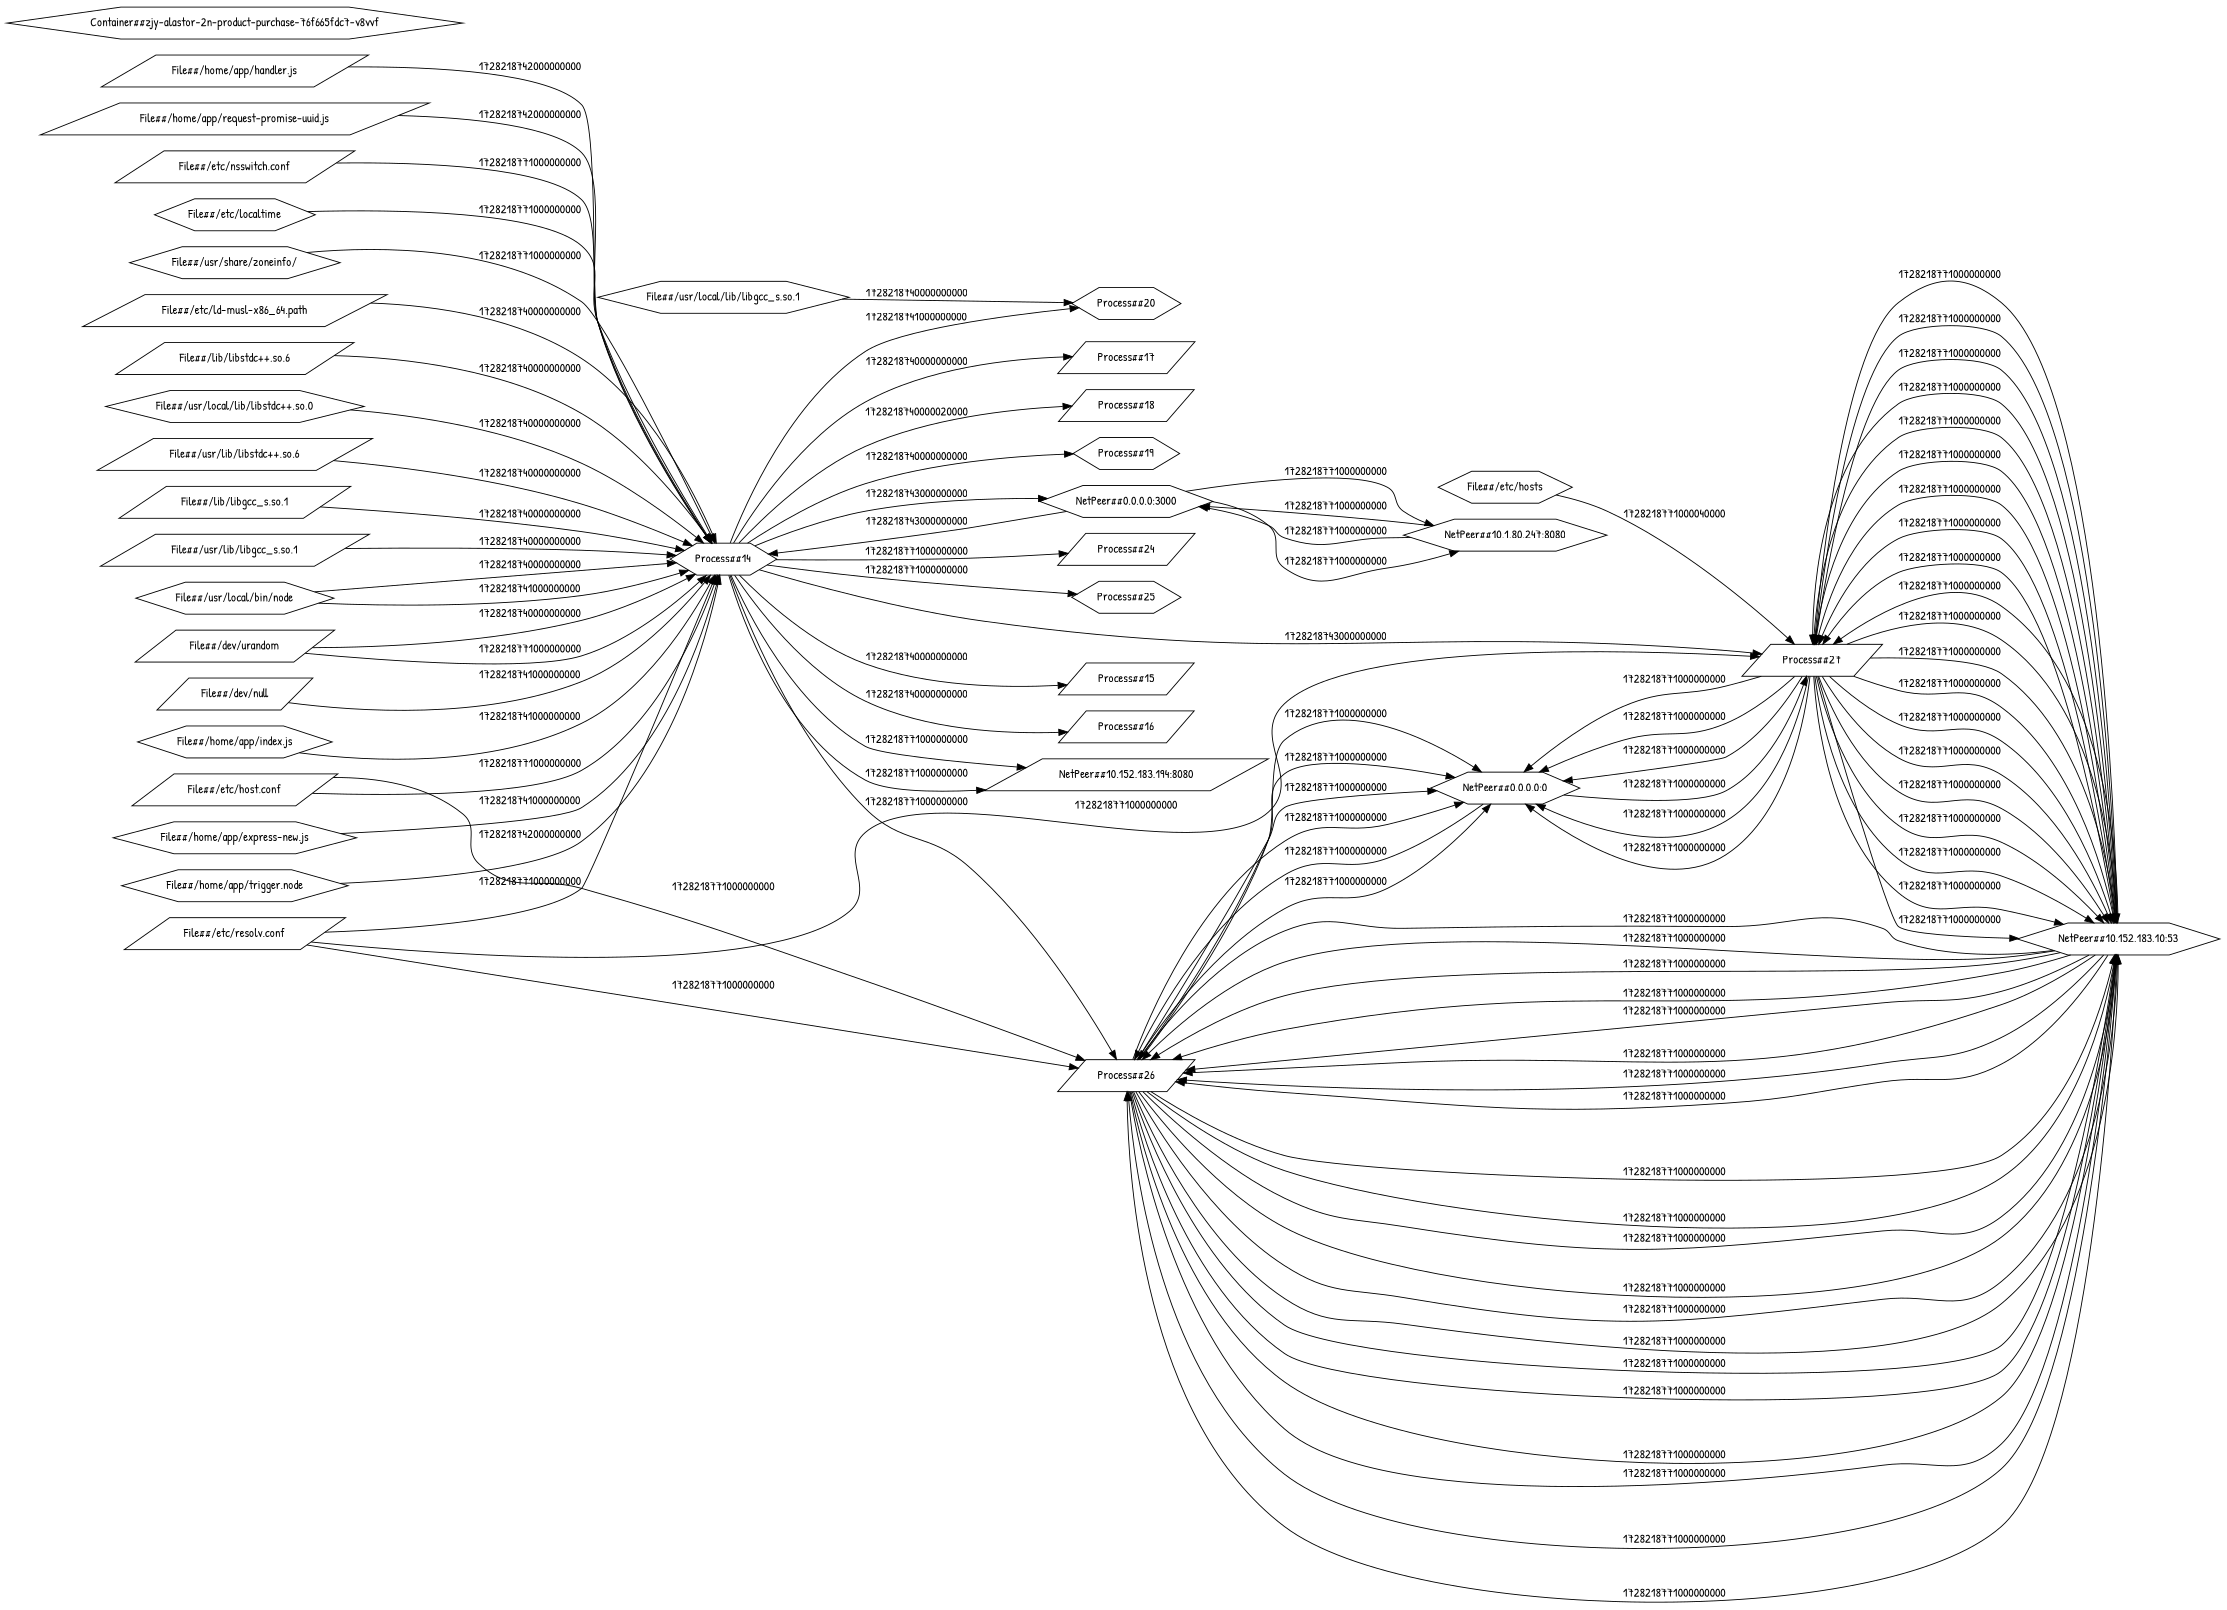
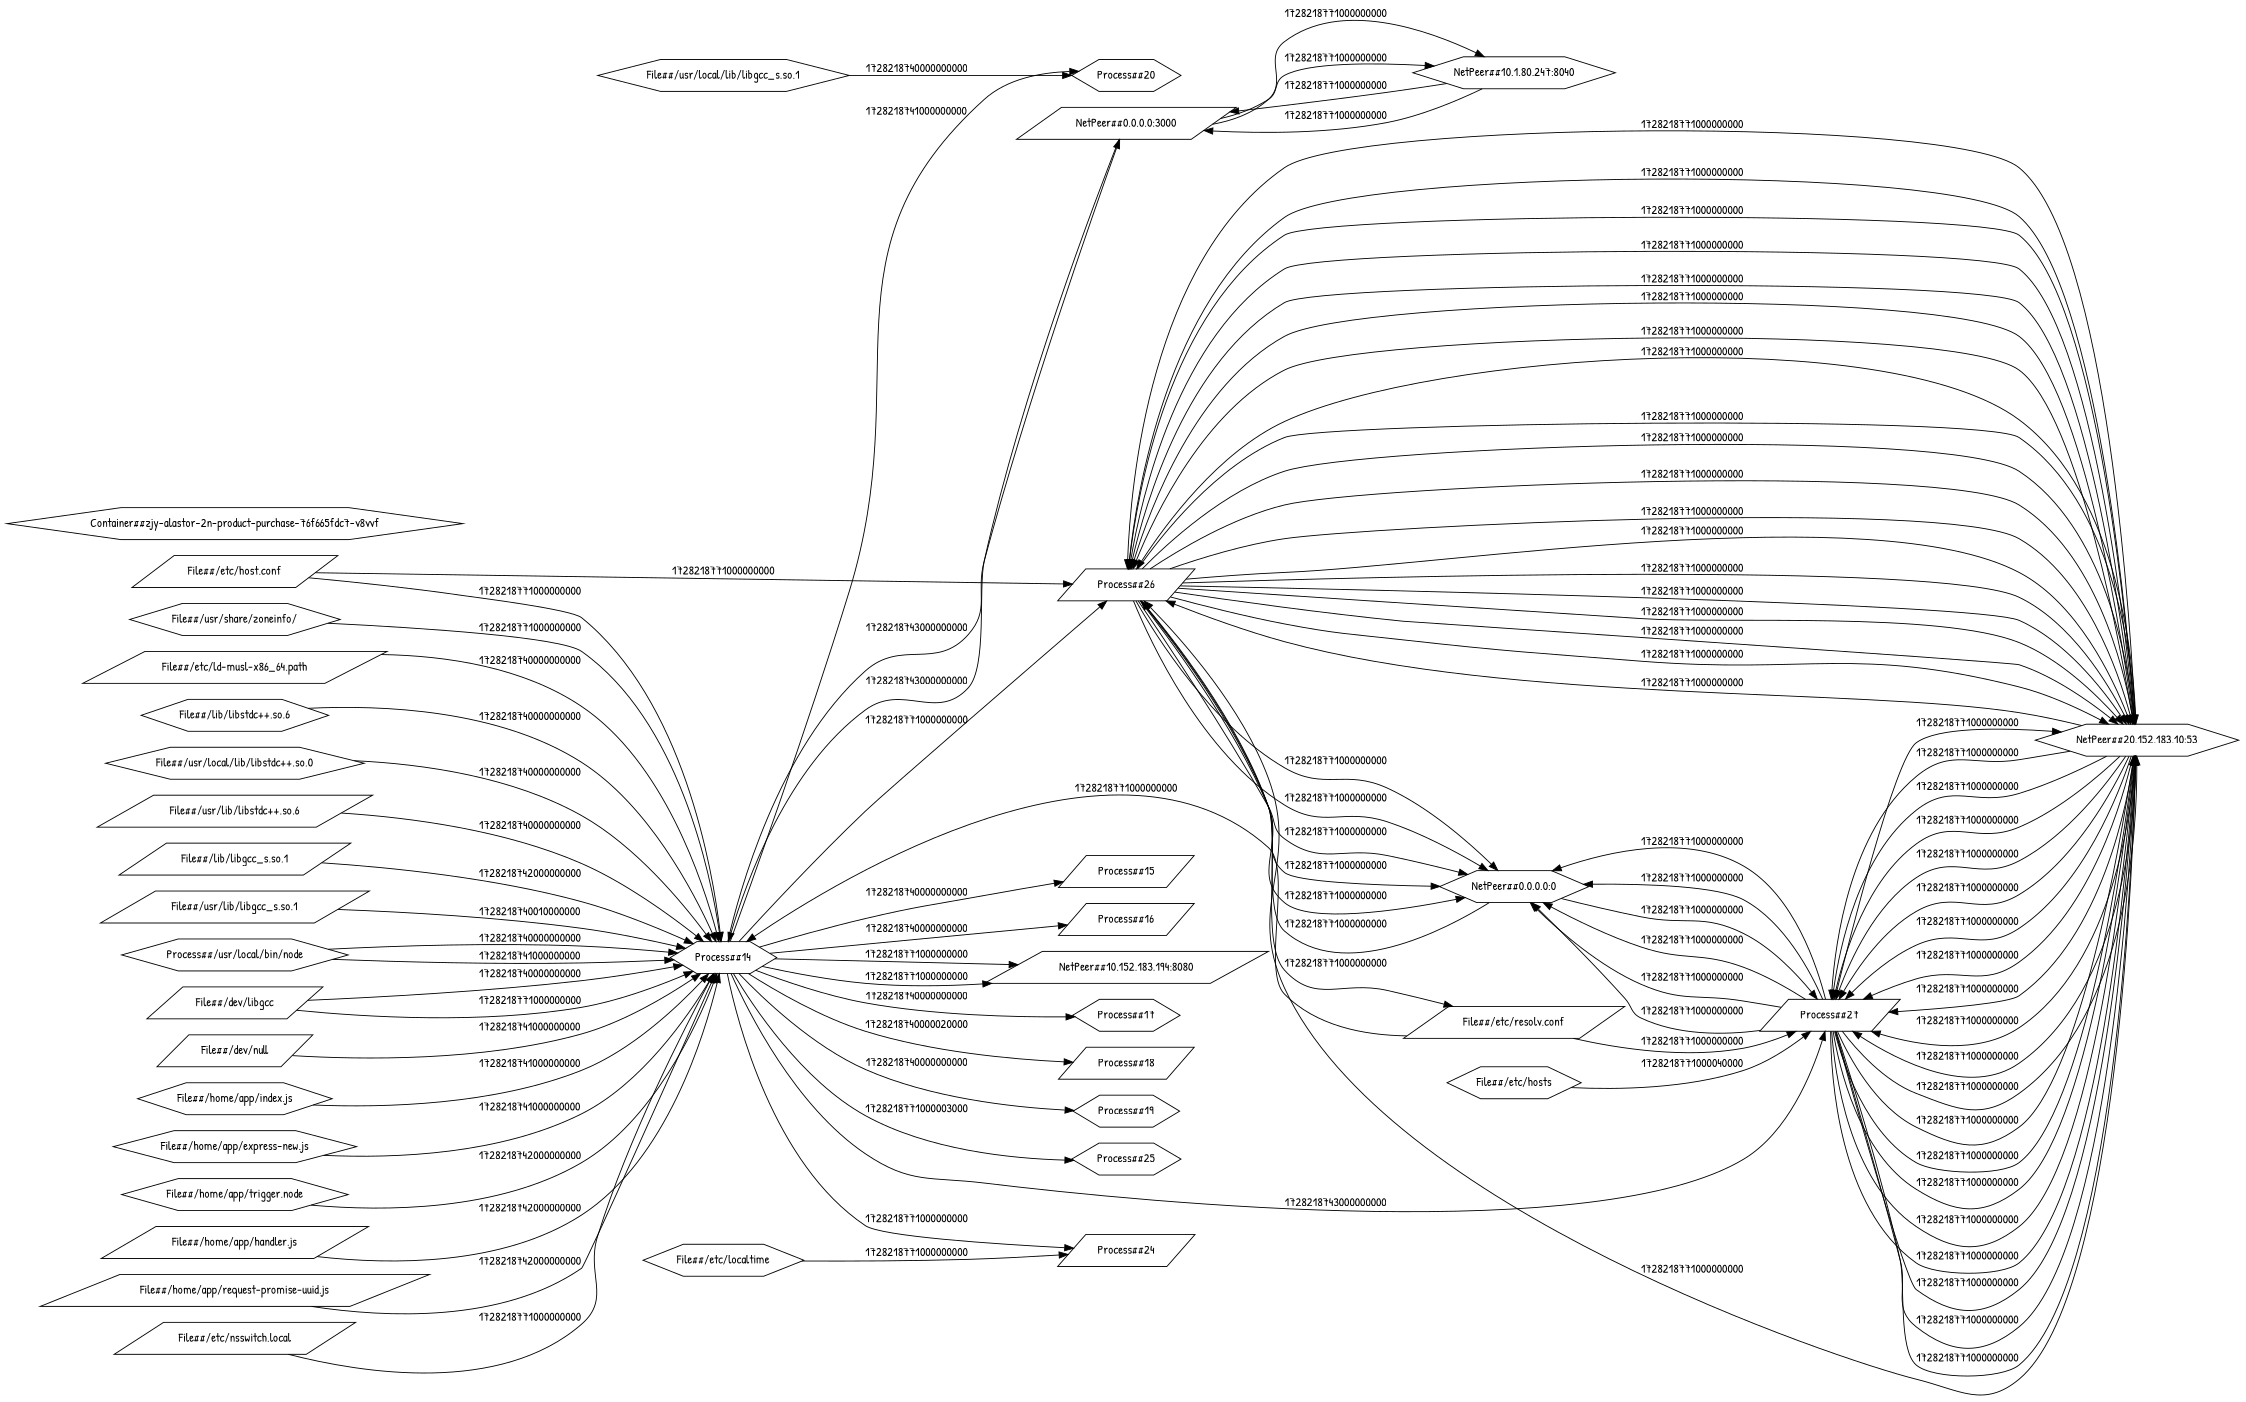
node "File##/etc/nsswitch.conf": label "File##/etc/nsswitch.conf" -> "File##/etc/nsswitch.local"
edge "File##/etc/localtime" -> "Process##14": now "File##/etc/localtime" -> "Process##24"
node "Process##17": shape parallelogram -> hexagon
node "File##/lib/libstdc++.so.6": shape parallelogram -> hexagon
node "NetPeer##0.0.0.0:3000": shape hexagon -> parallelogram
edge "File##/lib/libgcc_s.so.1" -> "Process##14": label "1728218740000000000" -> "1728218742000000000"
node "NetPeer##10.1.80.247:8080": label "NetPeer##10.1.80.247:8080" -> "NetPeer##10.1.80.247:8040"
edge "File##/usr/lib/libgcc_s.so.1" -> "Process##14": label "1728218740000000000" -> "1728218740010000000"
edge "Process##14" -> "Process##25": label "1728218771000000000" -> "1728218771000003000"
node "File##/usr/local/bin/node": label "File##/usr/local/bin/node" -> "Process##/usr/local/bin/node"
node "File##/dev/urandom": label "File##/dev/urandom" -> "File##/dev/libgcc"
node "NetPeer##10.152.183.10:53": label "NetPeer##10.152.183.10:53" -> "NetPeer##20.152.183.10:53"
edge "File##/etc/resolv.conf" -> "Process##26": reversed
